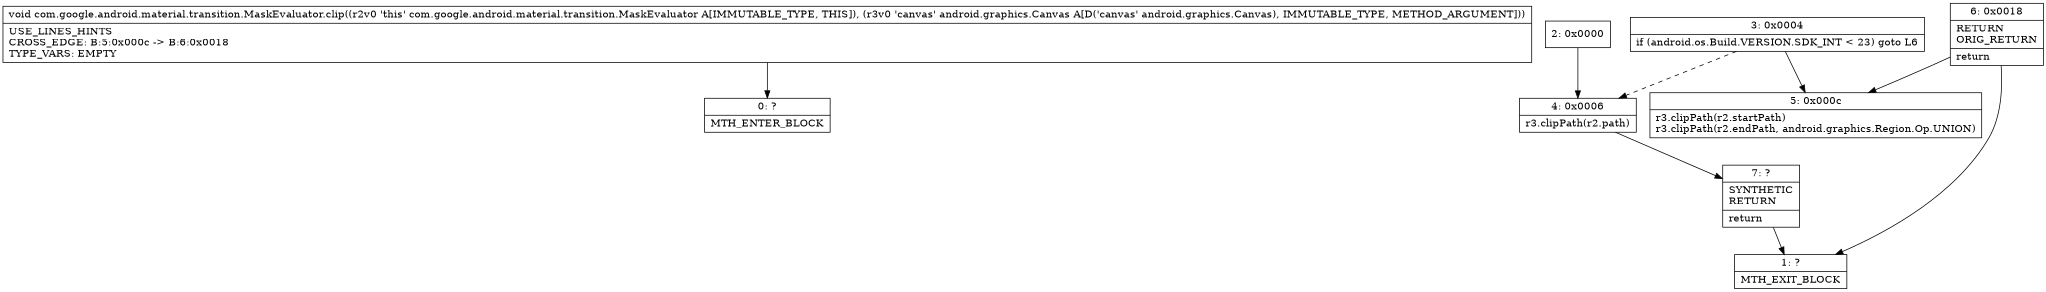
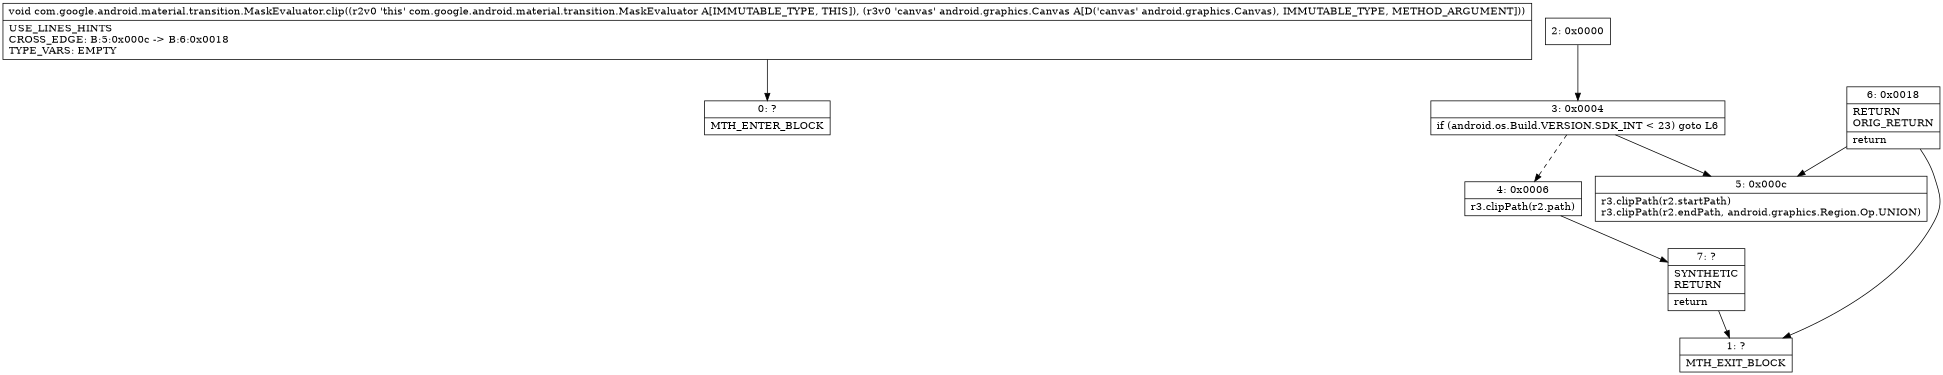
edge "2: 0x0000" -> "4: 0x0006": now "2: 0x0000" -> "3: 0x0004"
